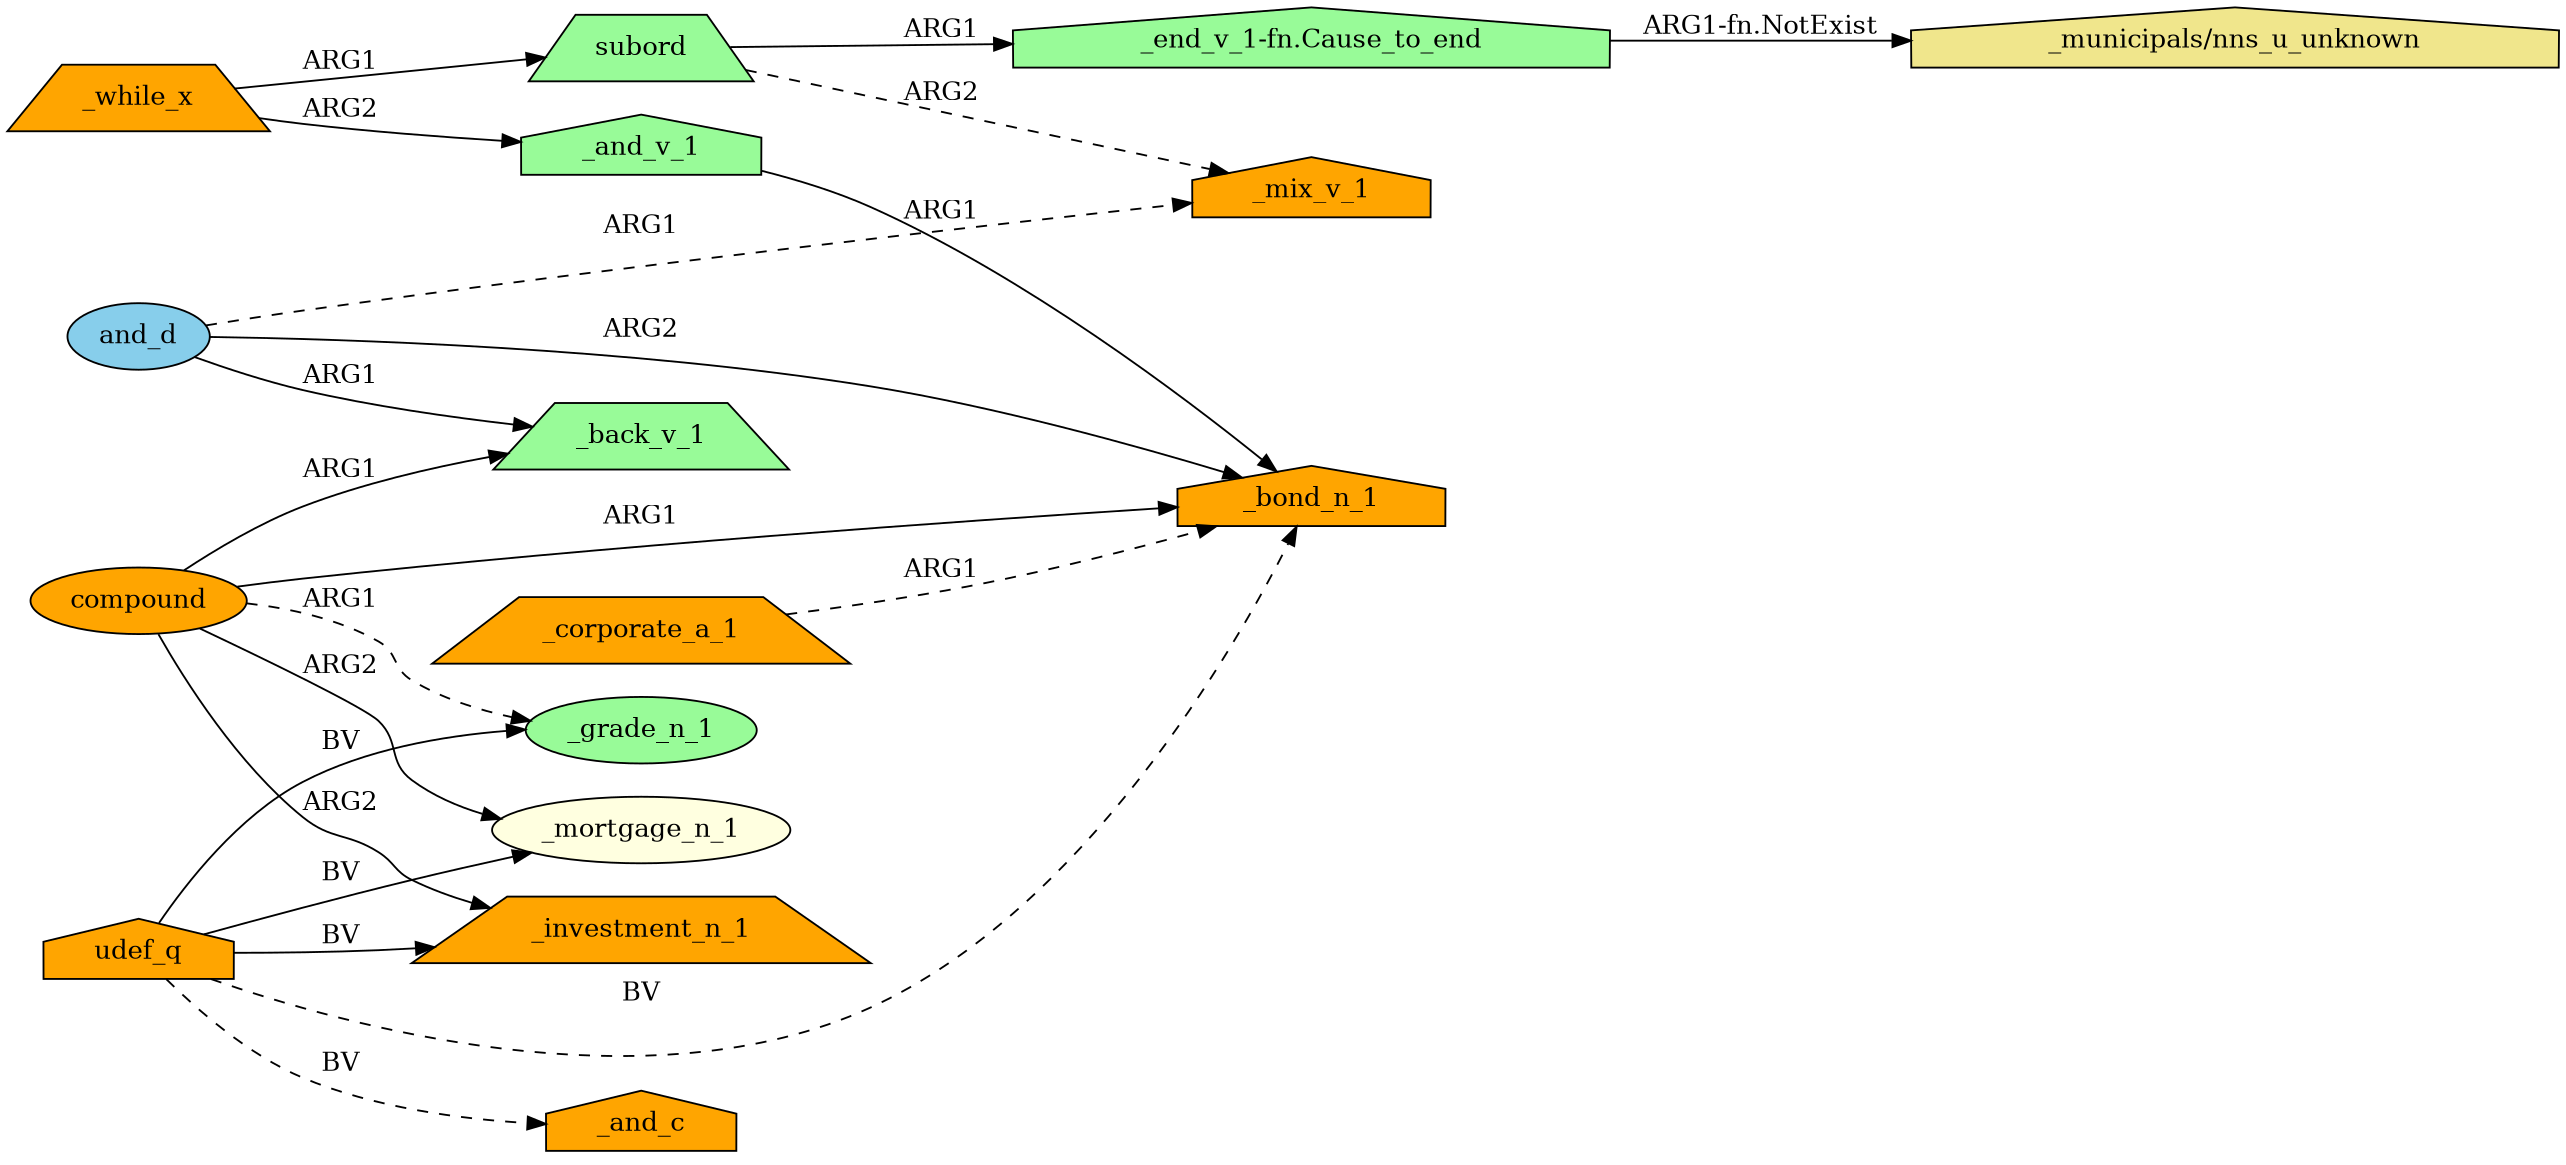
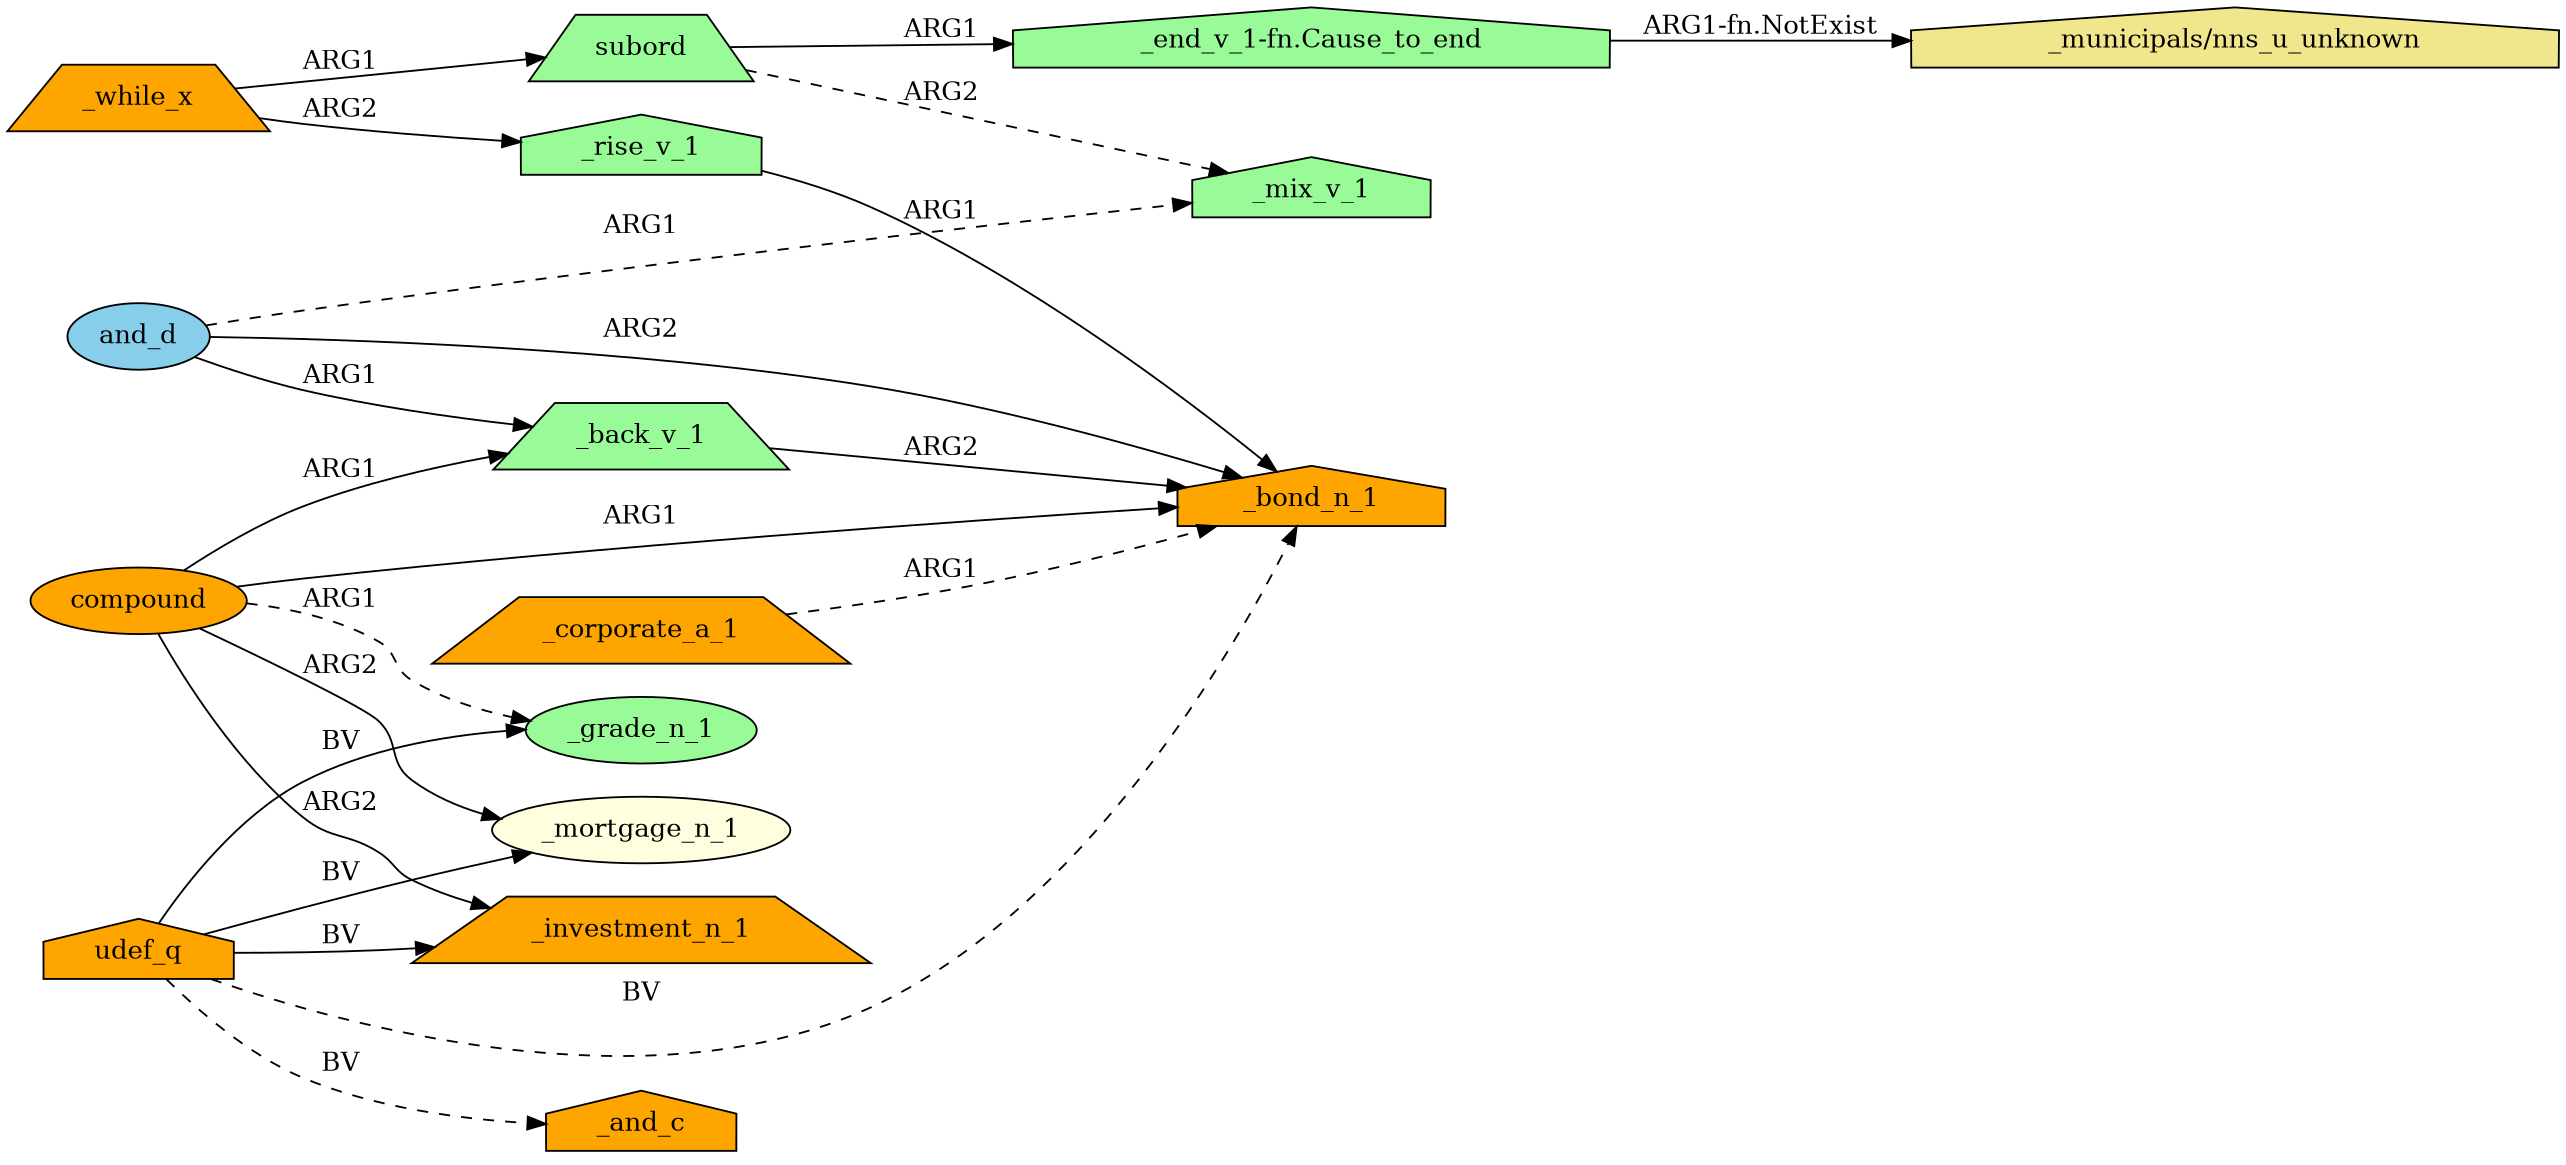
node "_and_v_1": label "_and_v_1" -> "_rise_v_1"
node "_mix_v_1": fillcolor orange -> palegreen
edge "_back_v_1" -> "_bond_n_1": added, label "ARG2"
